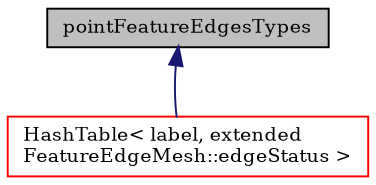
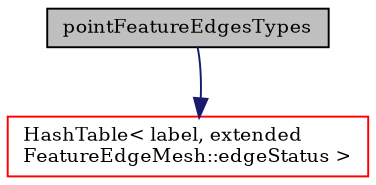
edge "HashTable< label, extended FeatureEdgeMesh::edgeStatus >" -> "pointFeatureEdgesTypes": reversed
